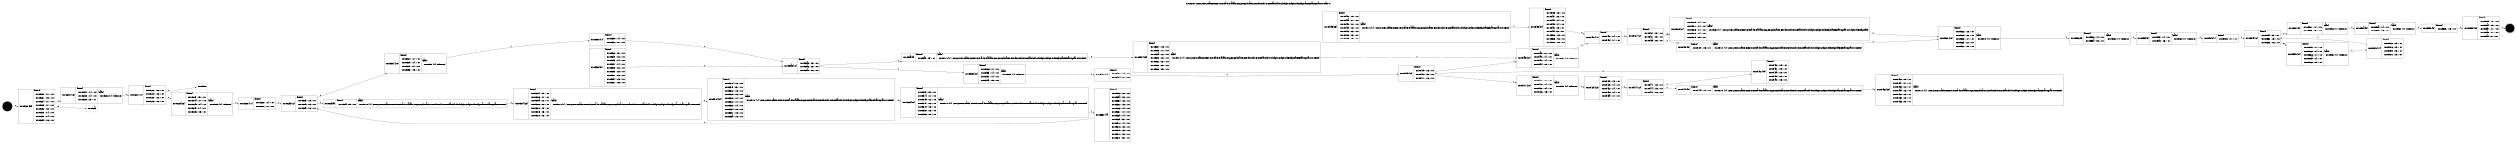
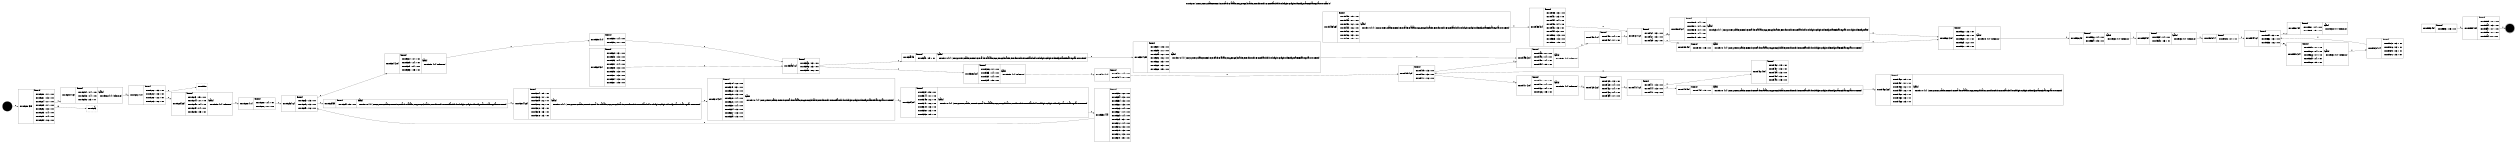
node "0x10958a [9]": removed
edge "0x1094ee [31]" -> "0x1094b9 [11]": now "0x1094ee [31]" -> "0x1094c4 [12]"
